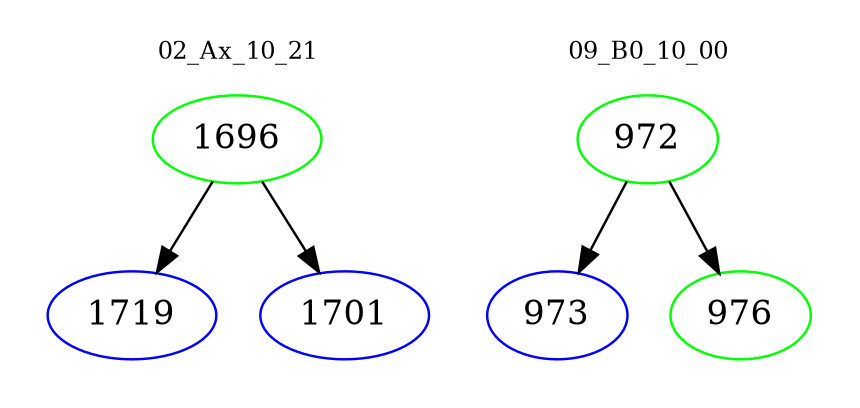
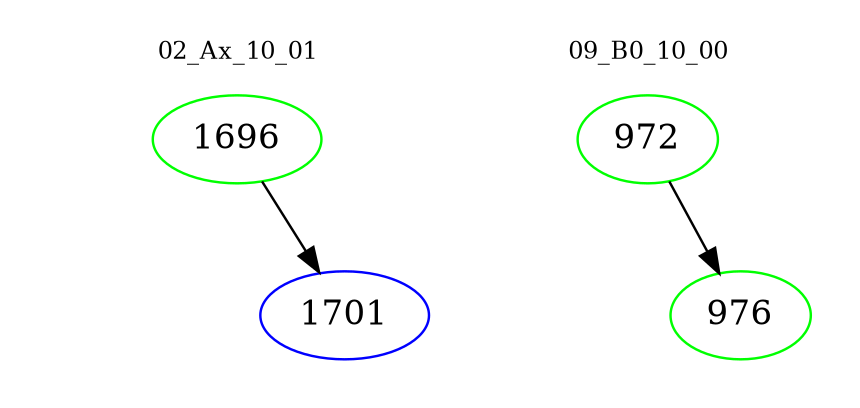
cluster "02_Ax_10_21": label "02_Ax_10_21" -> "02_Ax_10_01"
node "1719": removed
node "973": removed
